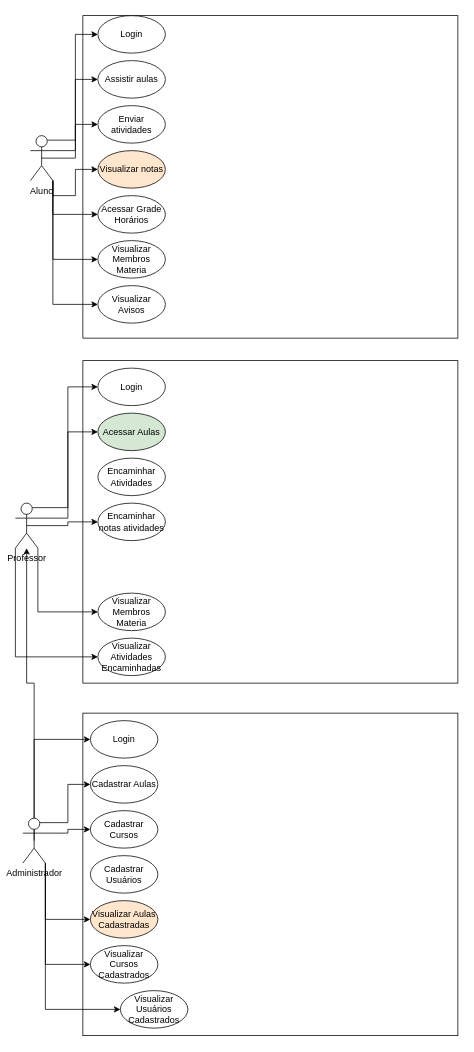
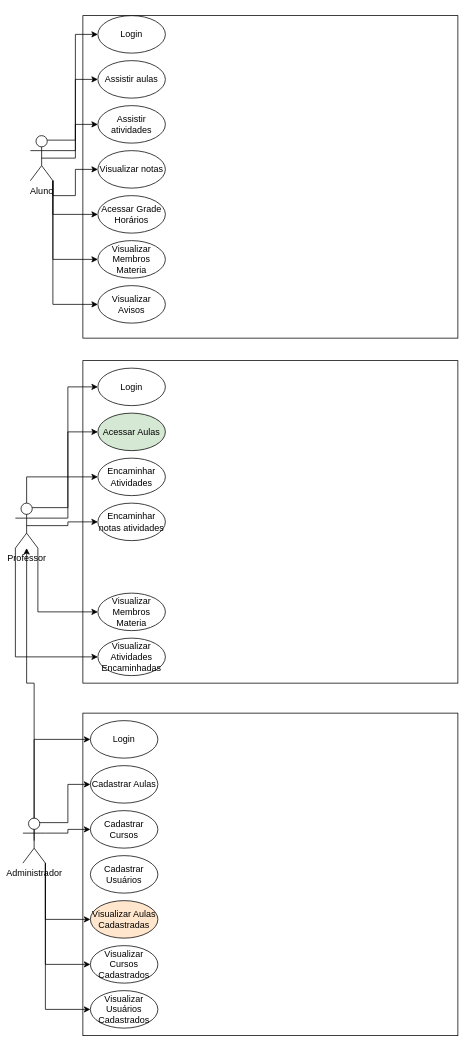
node "Enviar atividades": label "Enviar atividades" -> "Assistir atividades"
node "Visualizar notas": fillcolor #ffe6cc -> #ffffff
edge "Professor" -> "Encaminhar Atividades": added
node "Visualizar Usuários Cadastrados": moved (154, 1009) -> (124, 1009)
